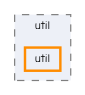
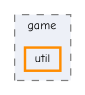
cluster "util": label "util" -> "game"
